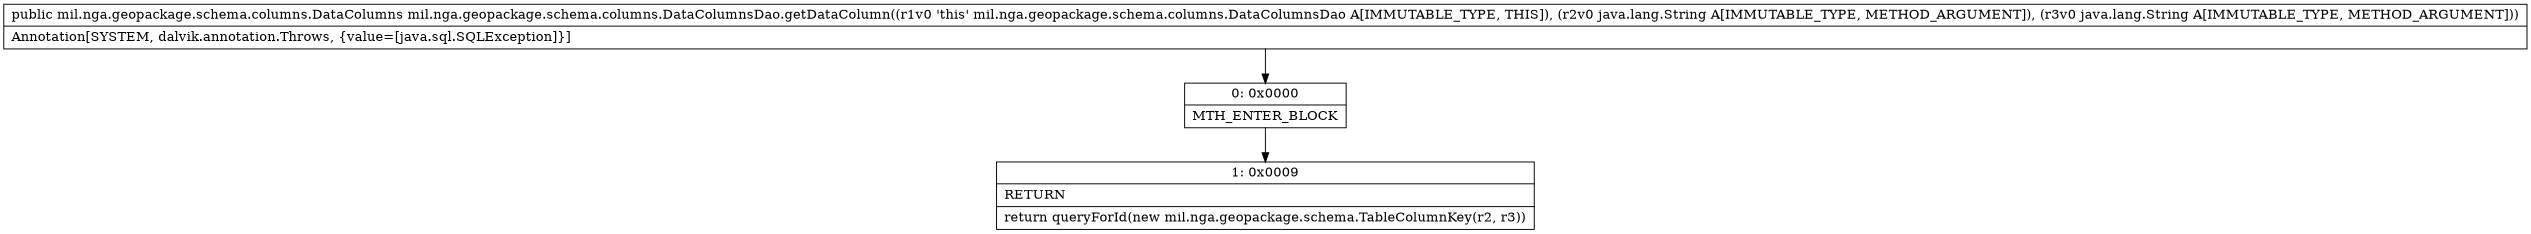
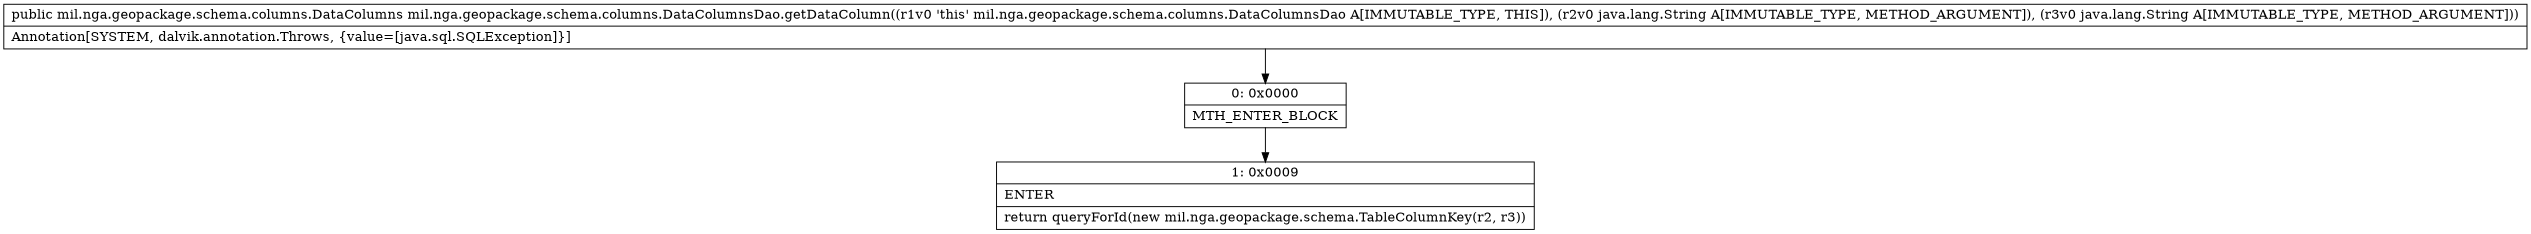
node "1: 0x0009": text "RETURN" -> "ENTER"
